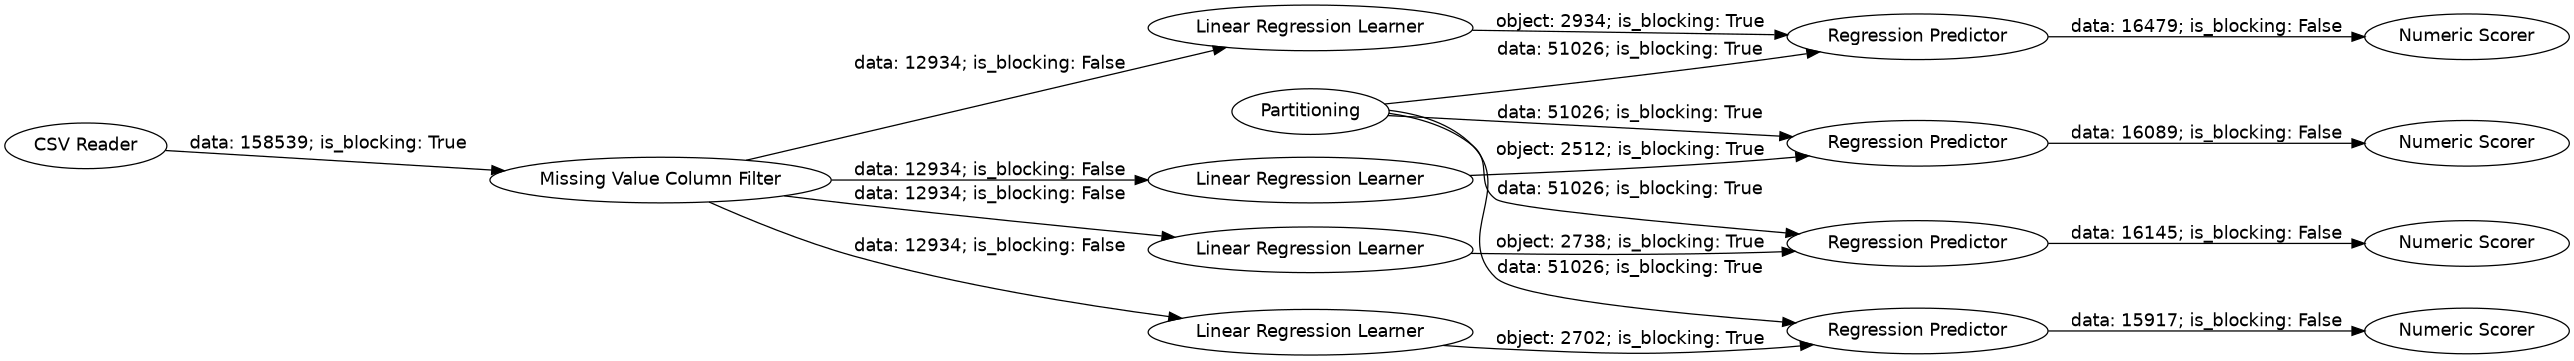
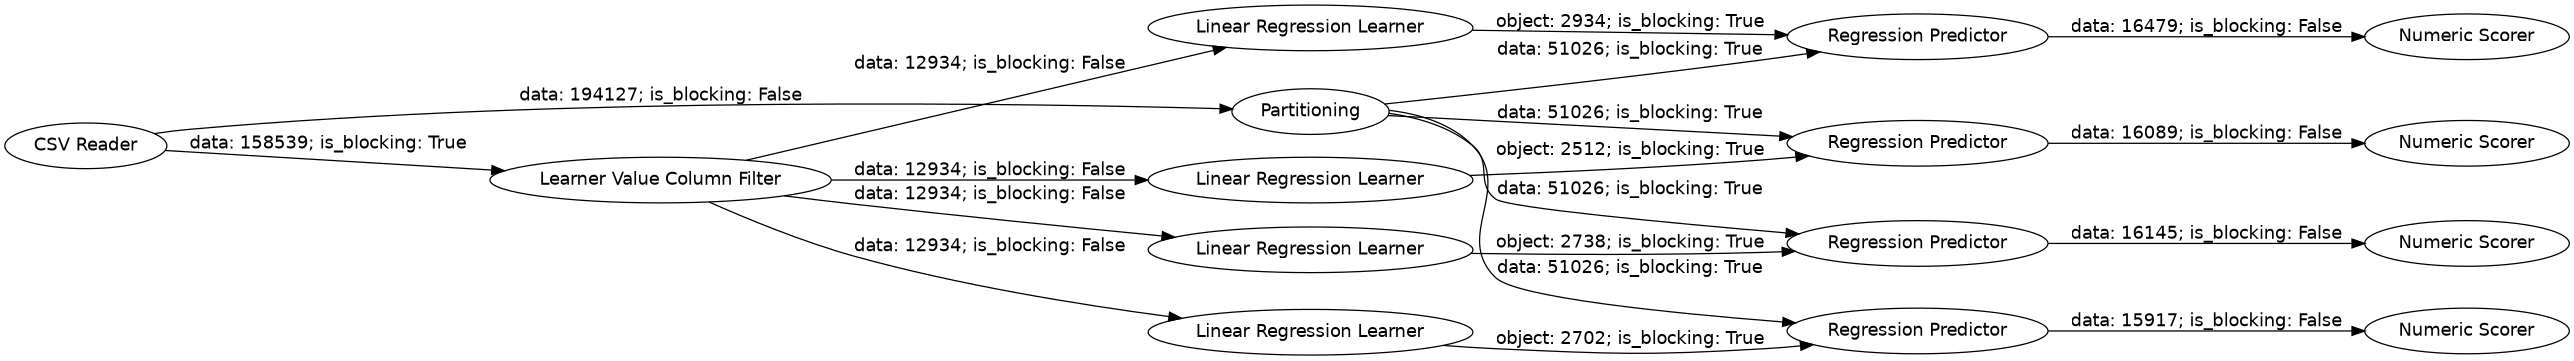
edge "CSV Reader" -> "Partitioning": added, label "data: 194127; is_blocking: False"
node "Missing Value Column Filter": label "Missing Value Column Filter" -> "Learner Value Column Filter"
